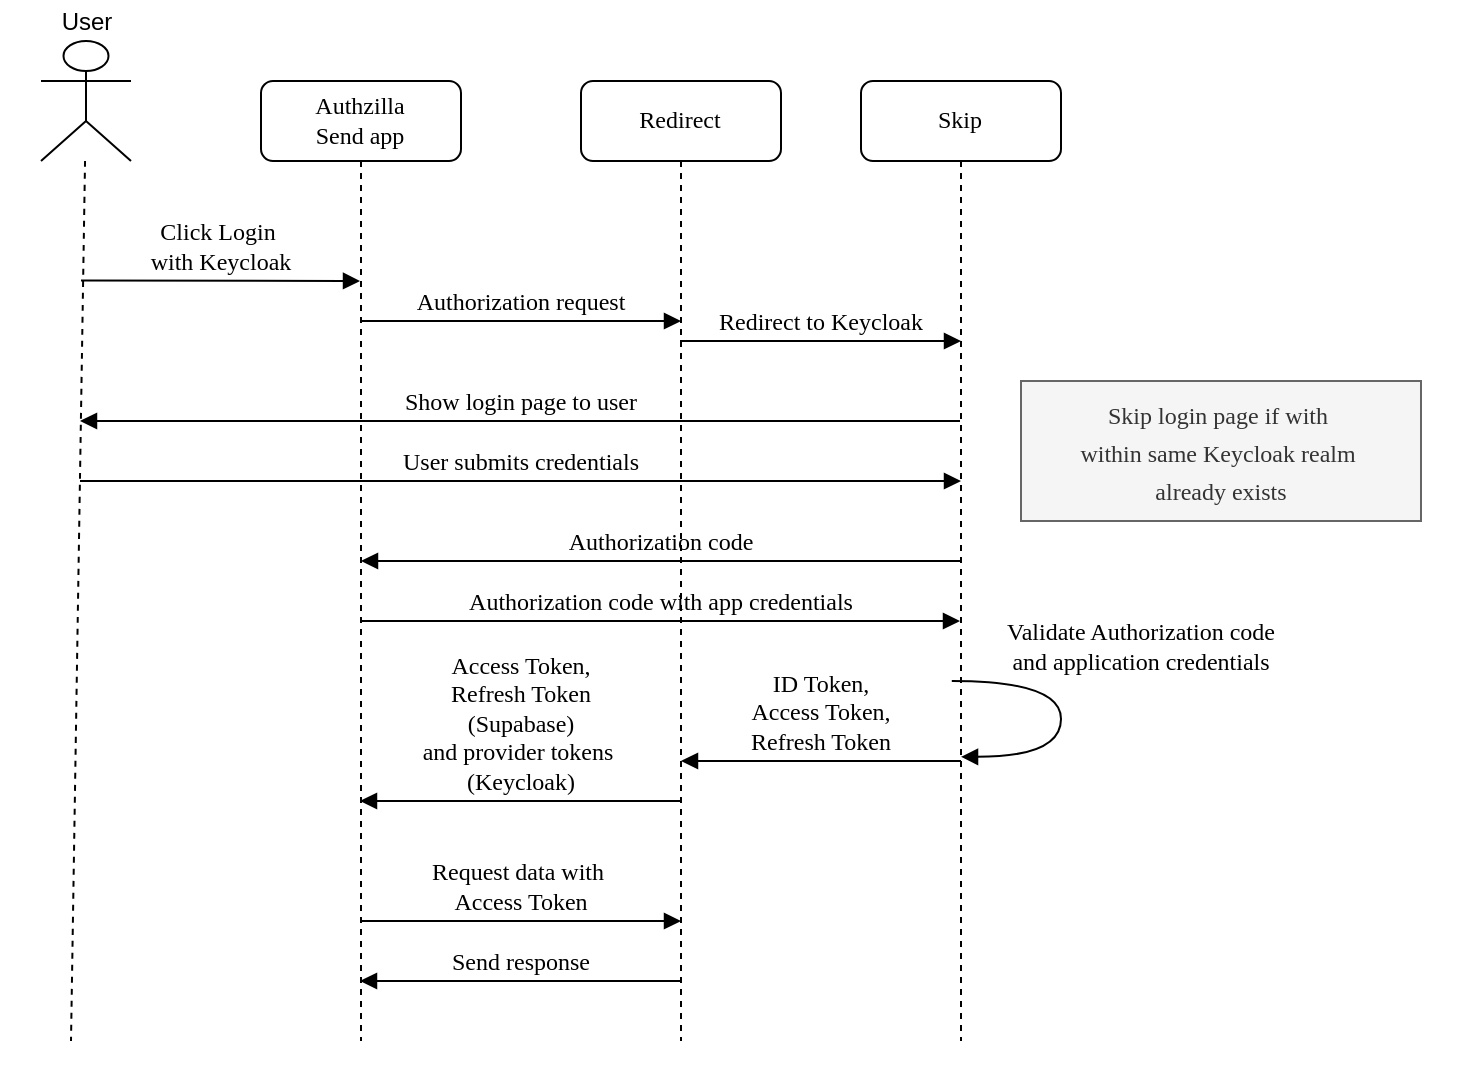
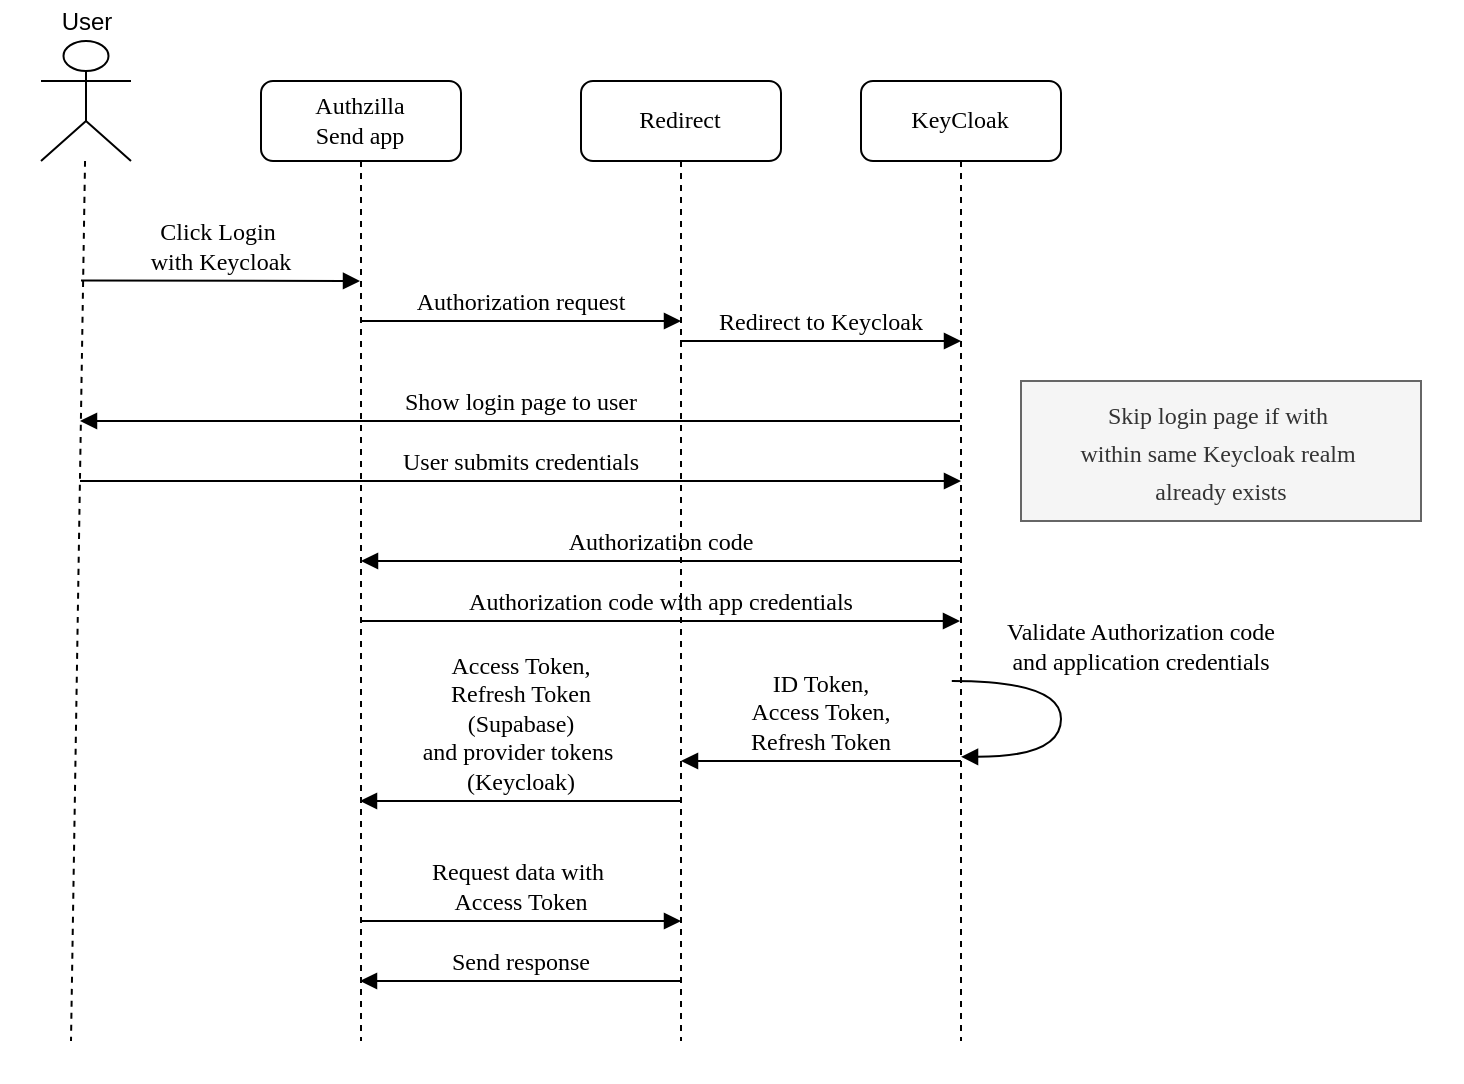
node "Skip": label "Skip" -> "KeyCloak"
